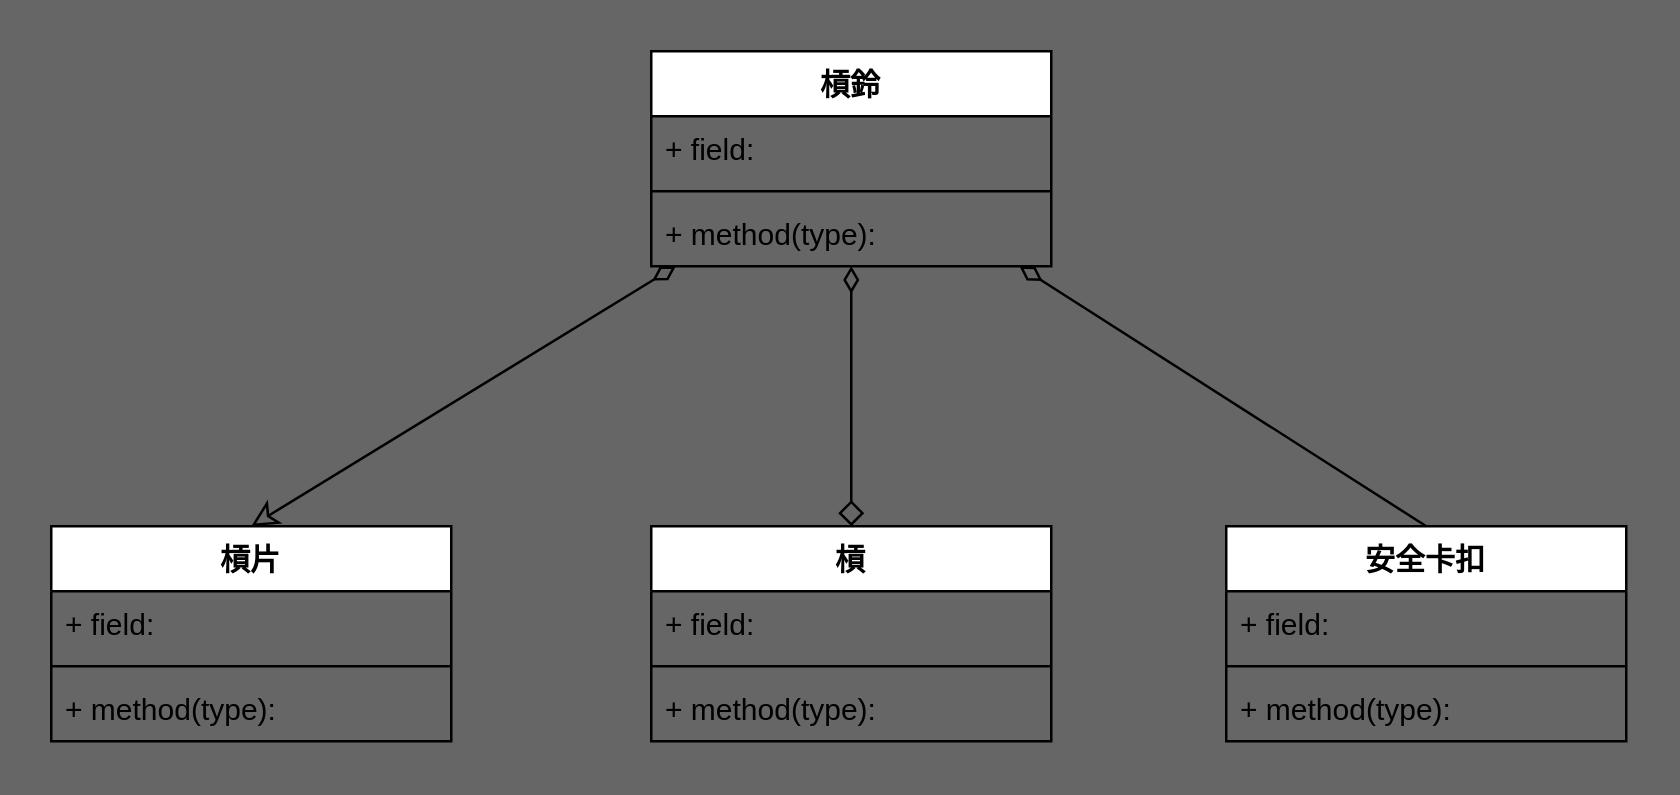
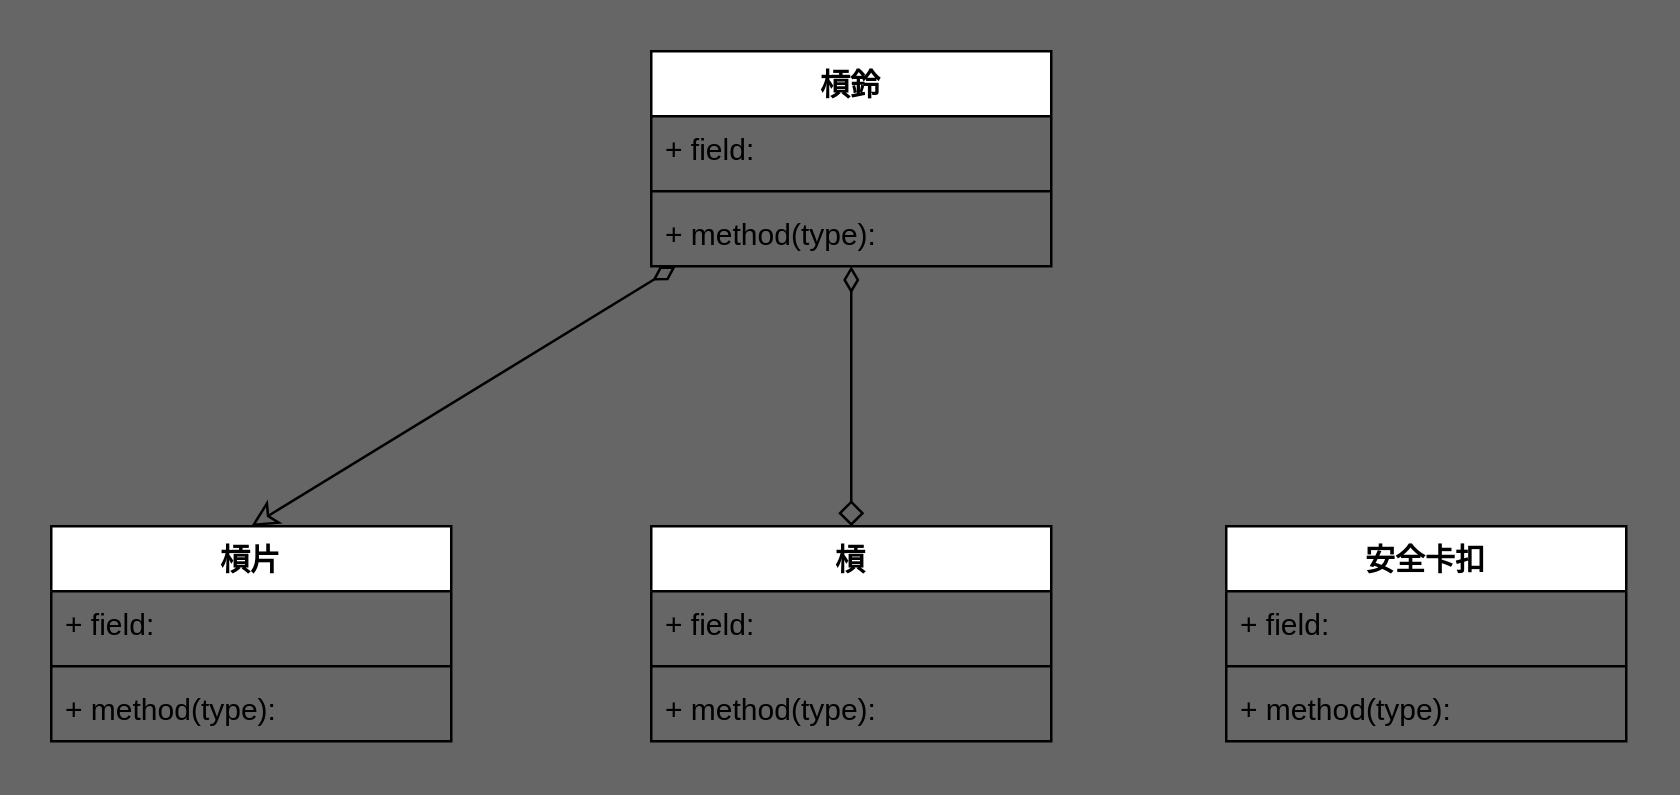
edge "安全卡扣" -> "槓鈴": removed
